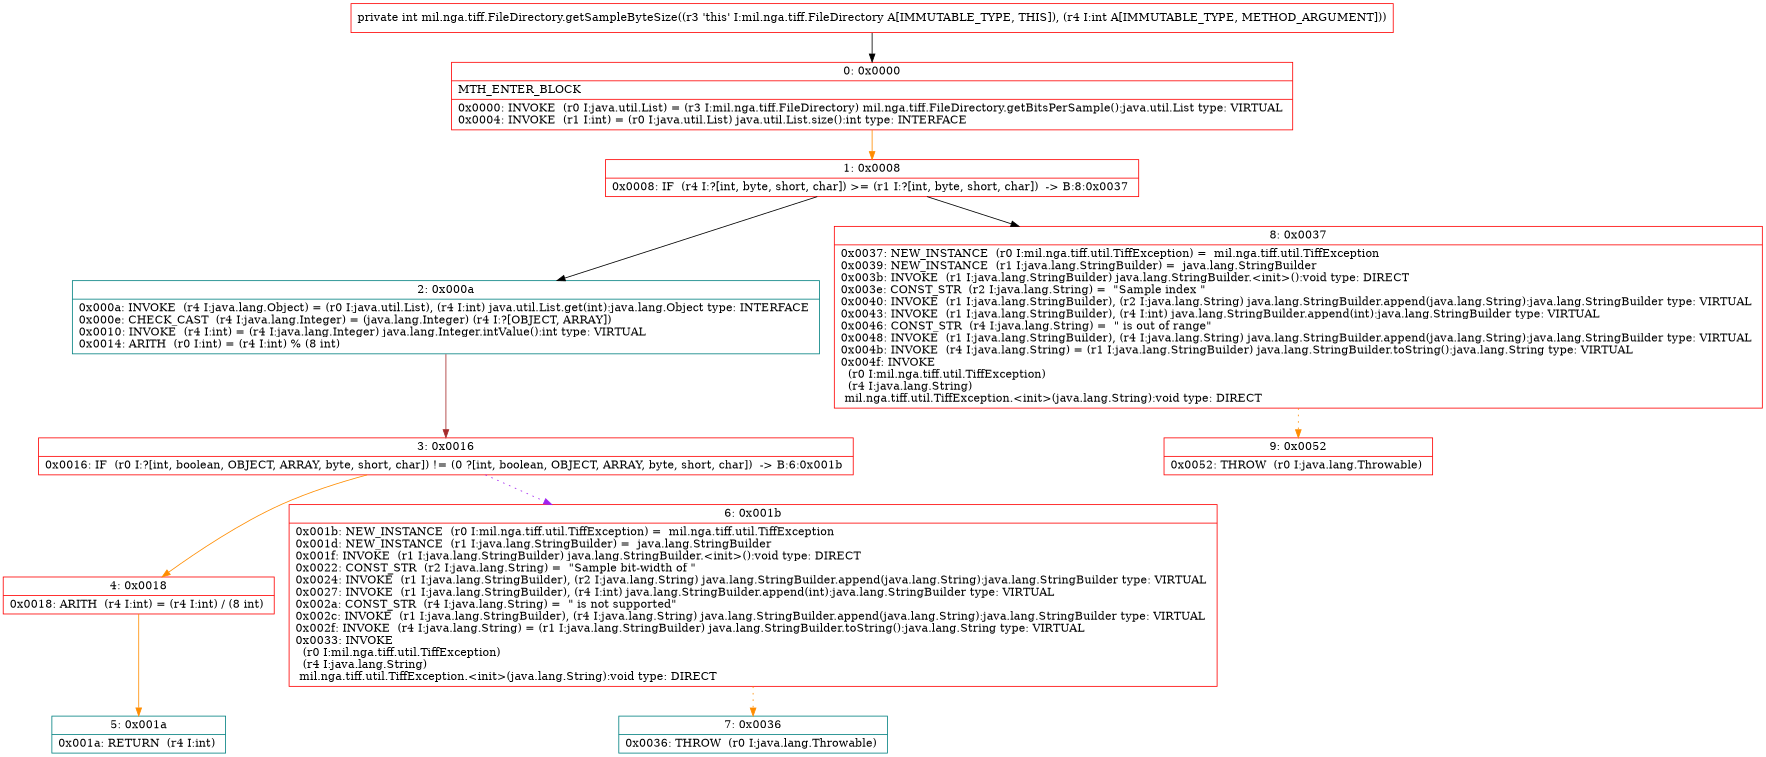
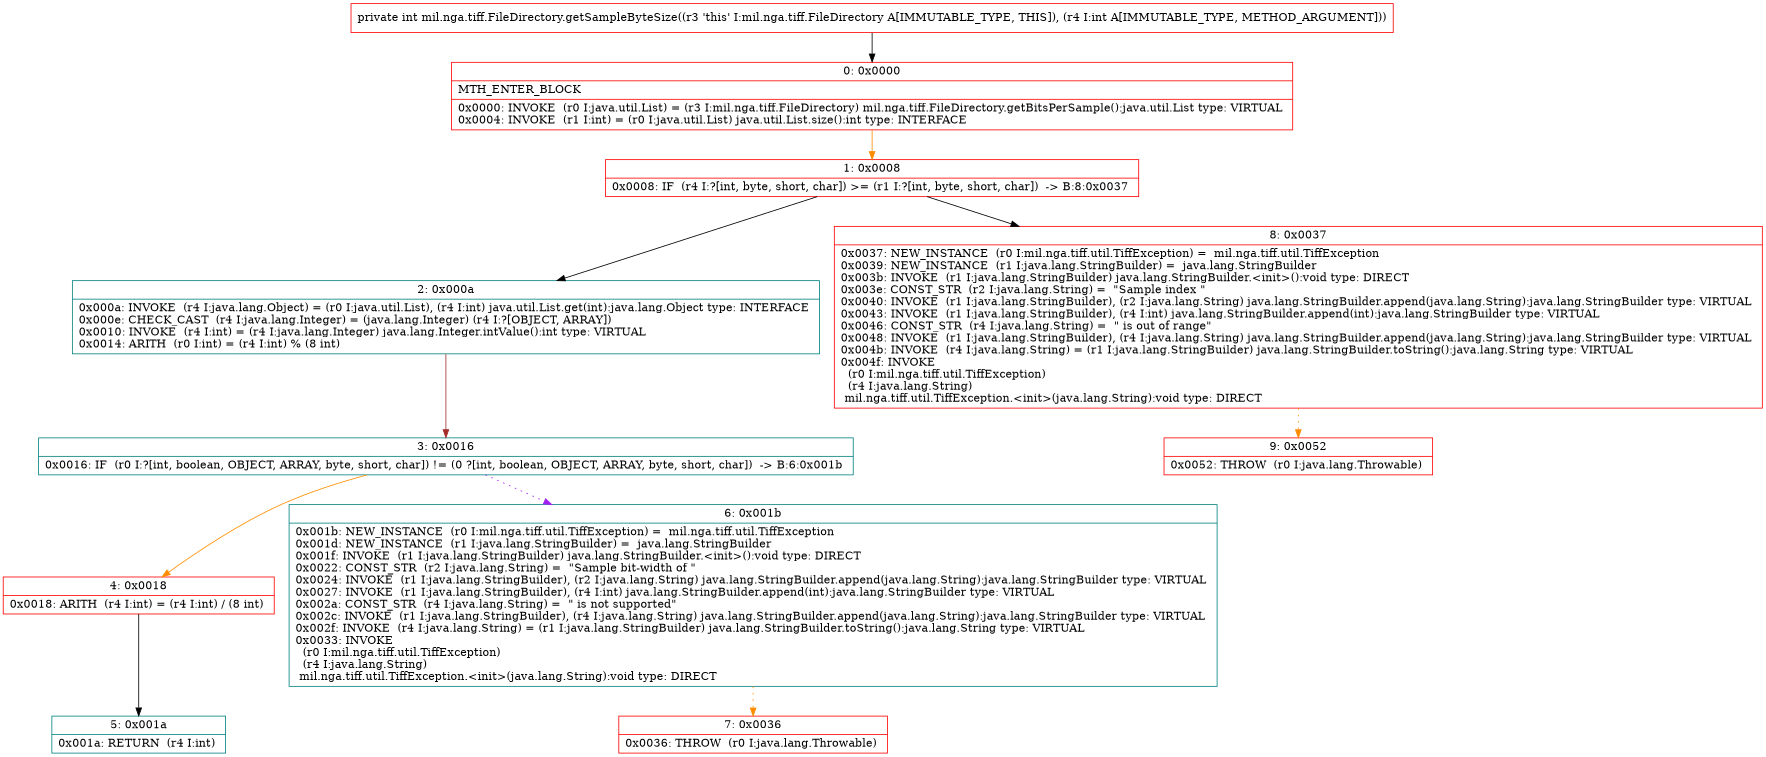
node "3: 0x0016": color red -> teal
node "6: 0x001b": color red -> teal
edge "4: 0x0018" -> "5: 0x001a": color darkorange -> black
node "7: 0x0036": color teal -> red
